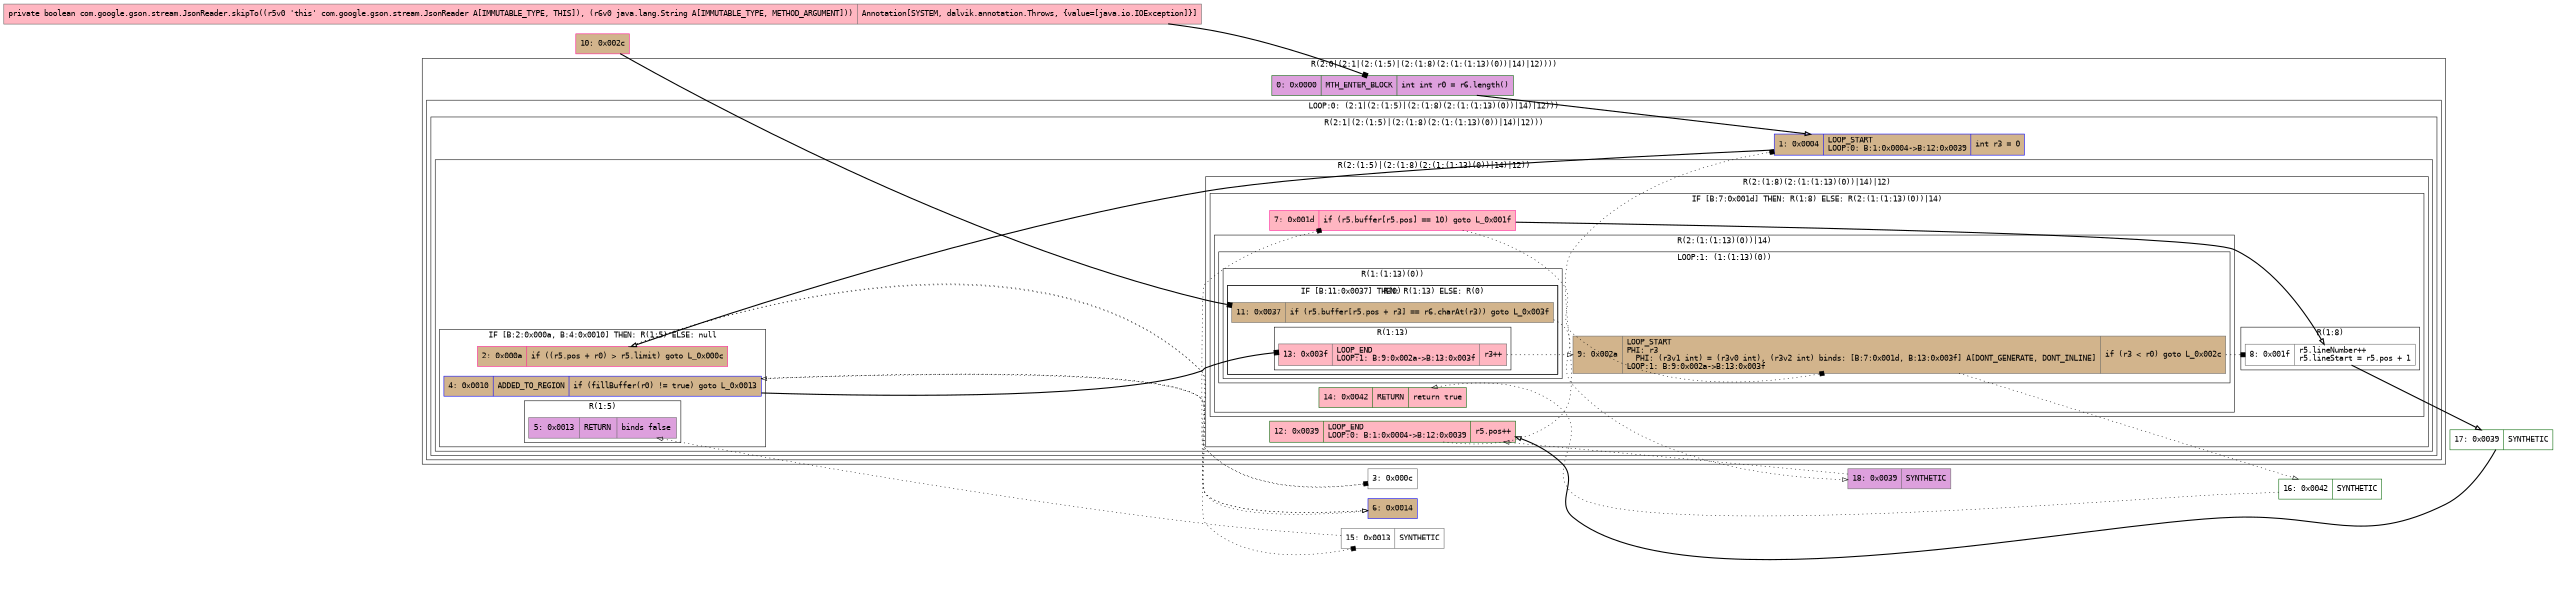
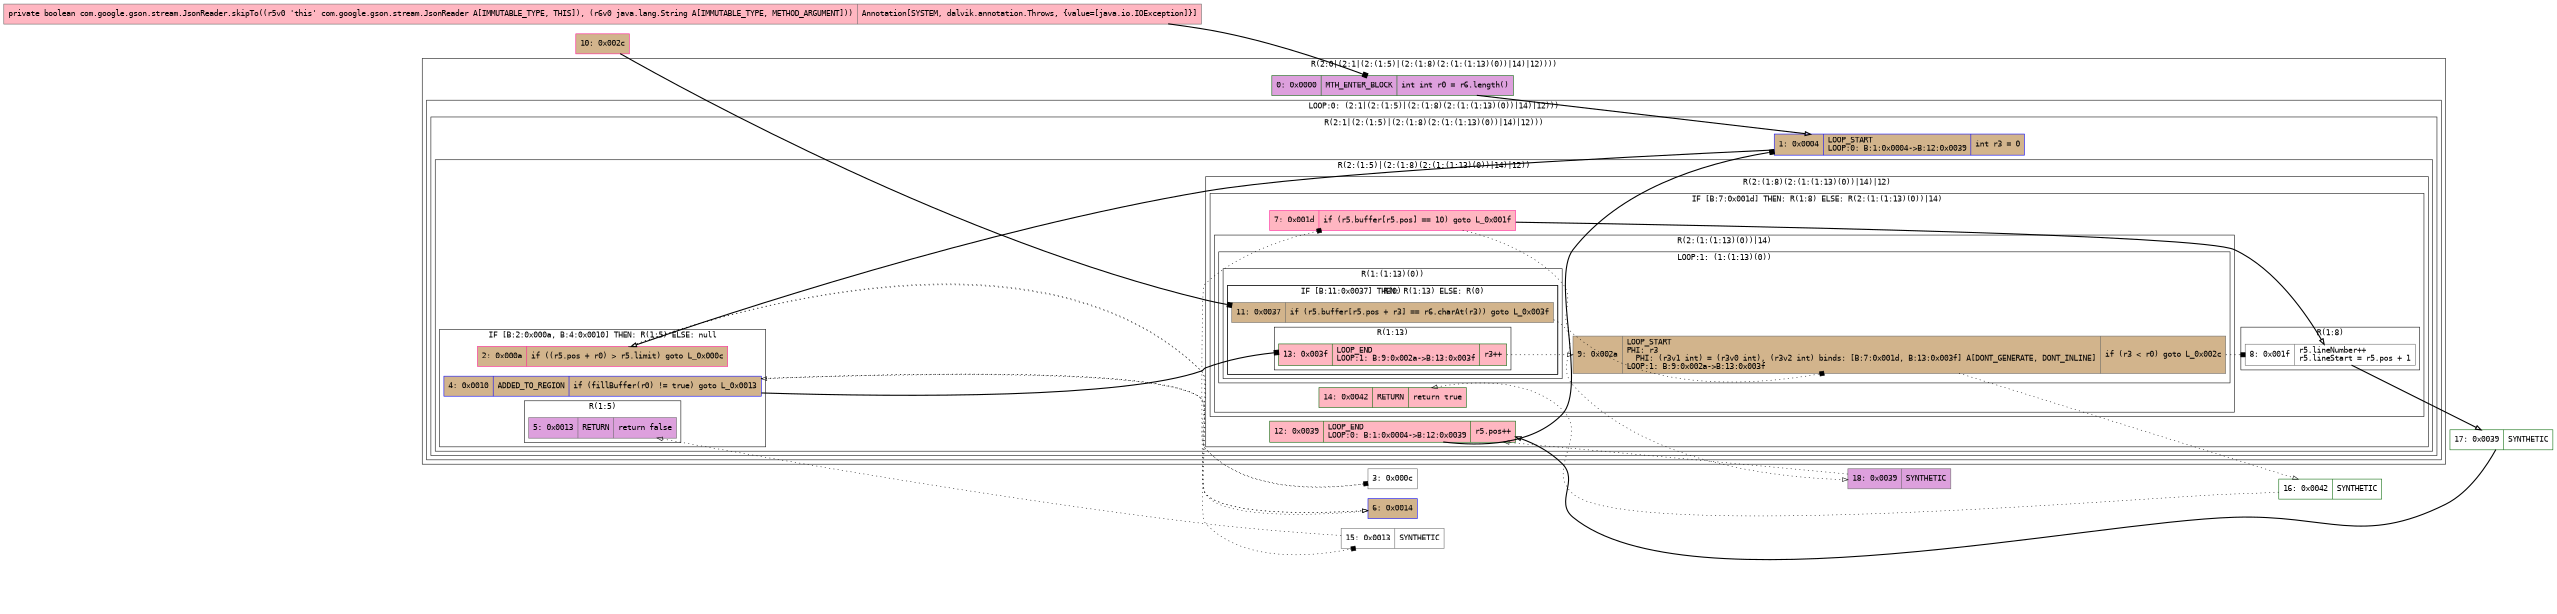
edge "12: 0x0039" -> "1: 0x0004": style dotted -> bold
node "13: 0x003f": color gray40 -> darkgreen
node "5: 0x0013": text "binds false" -> "return false"
